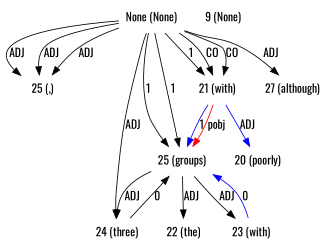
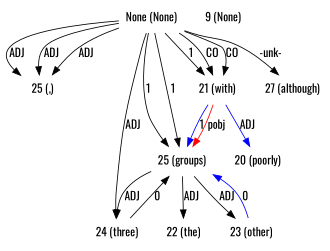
edge "None (None)" -> "27 (although)": label "ADJ" -> "-unk-"
node "23 (with)": label "23 (with)" -> "23 (other)"
